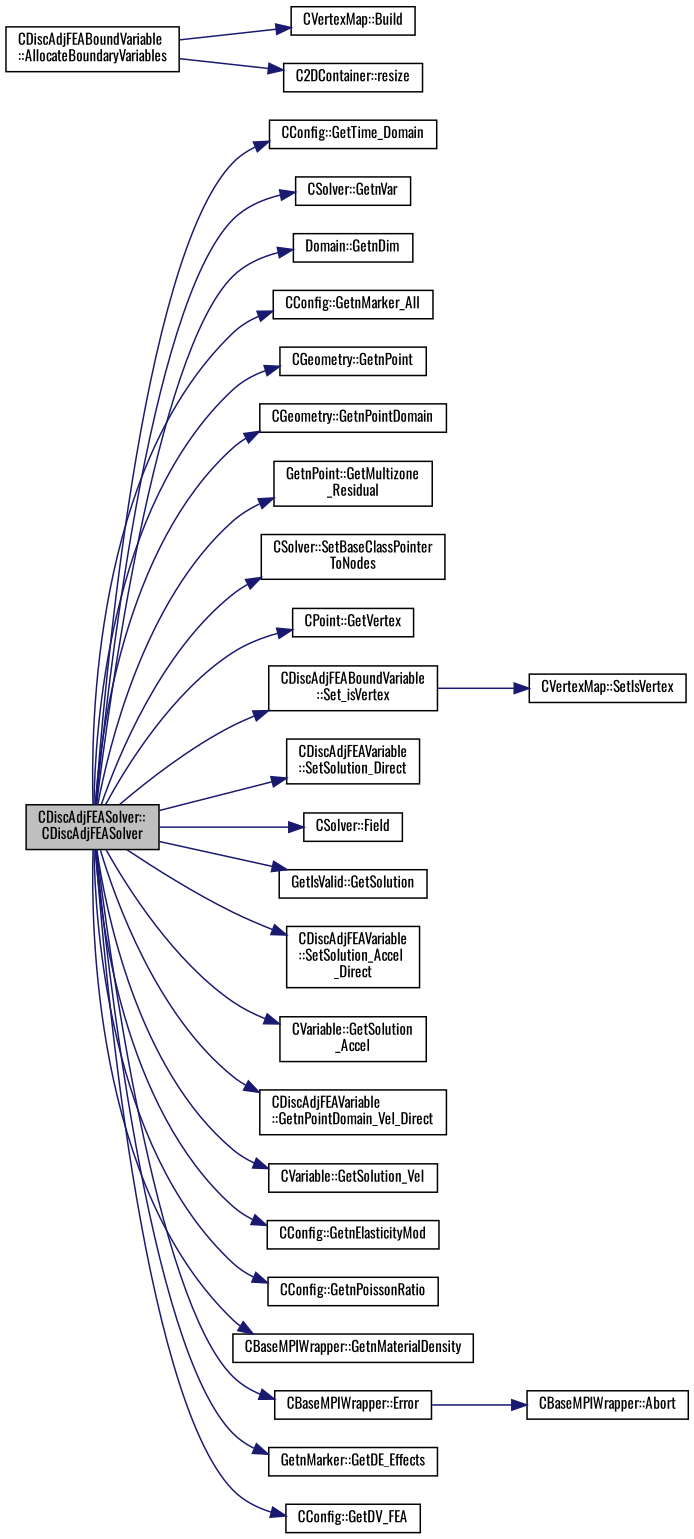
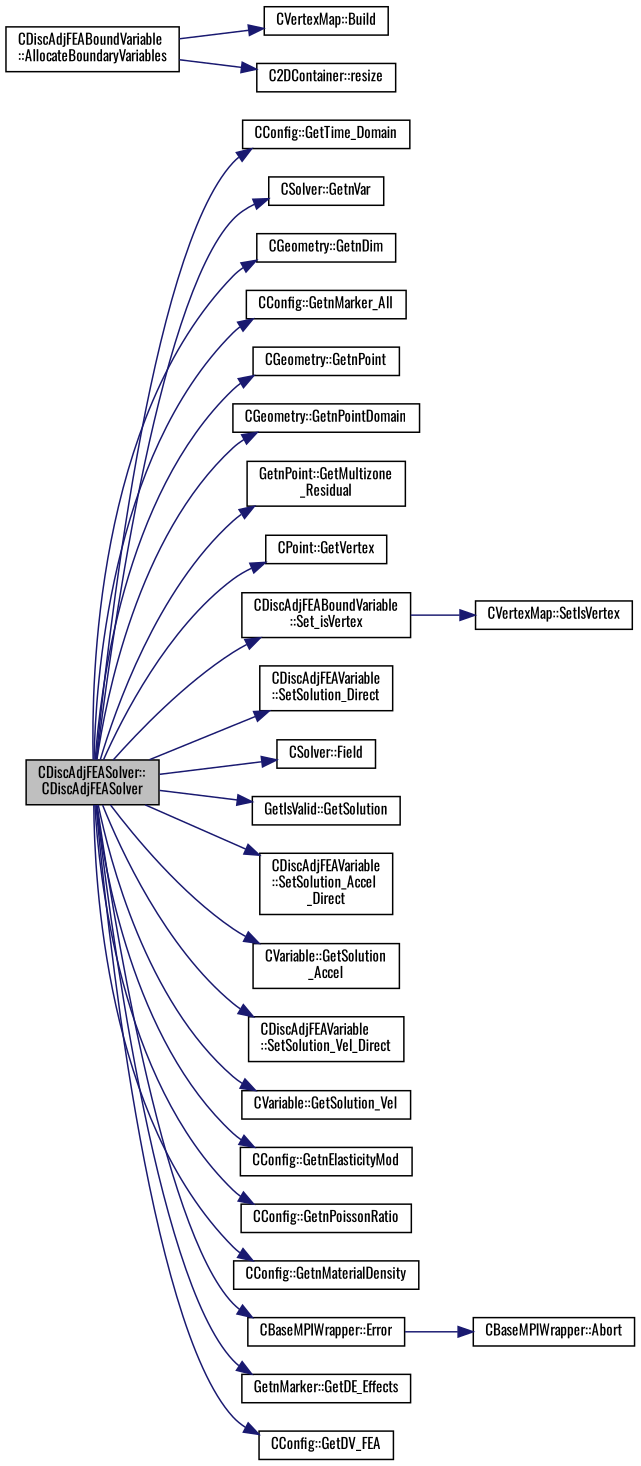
node "Domain::GetnDim": label "Domain::GetnDim" -> "CGeometry::GetnDim"
node "CSolver::SetBaseClassPointer ToNodes": removed
node "CDiscAdjFEAVariable ::GetnPointDomain_Vel_Direct": label "CDiscAdjFEAVariable ::GetnPointDomain_Vel_Direct" -> "CDiscAdjFEAVariable ::SetSolution_Vel_Direct"
node "CBaseMPIWrapper::GetnMaterialDensity": label "CBaseMPIWrapper::GetnMaterialDensity" -> "CConfig::GetnMaterialDensity"
